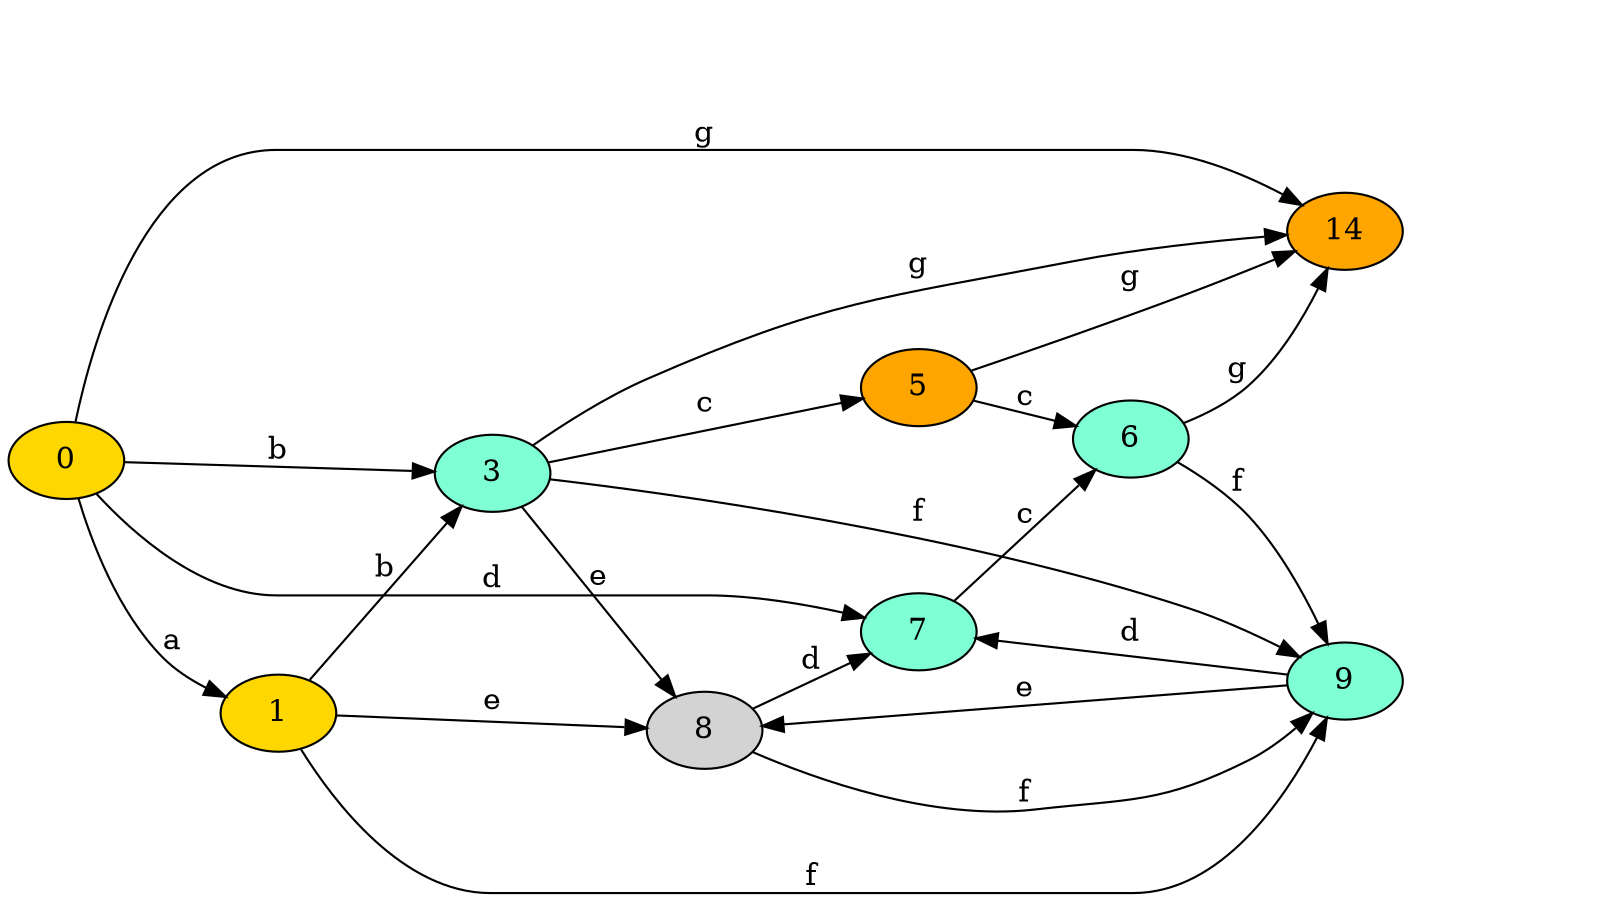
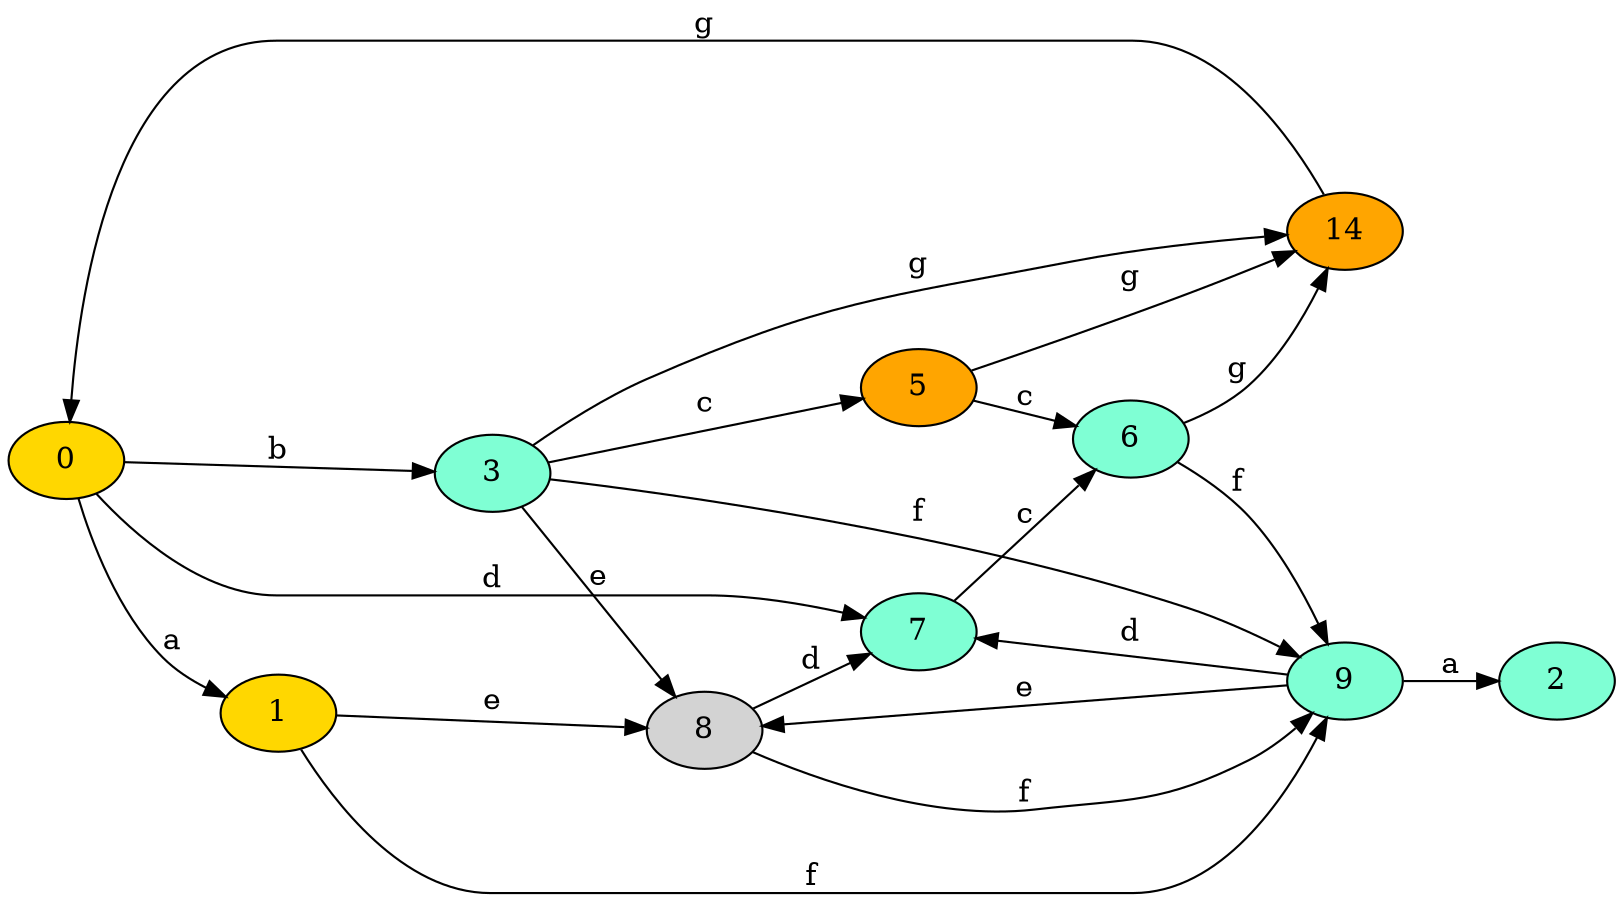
edge "0" -> "14": reversed
edge "1" -> "3": removed, label "b"
node "2": added
